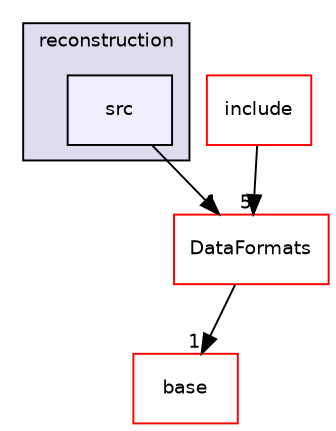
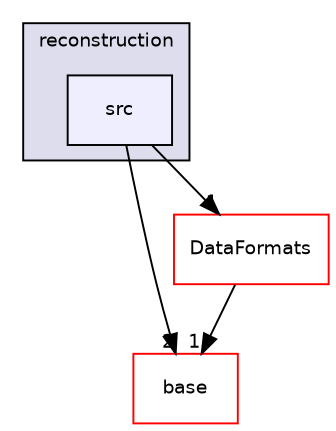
node "include": removed
edge "src" -> "base": added
